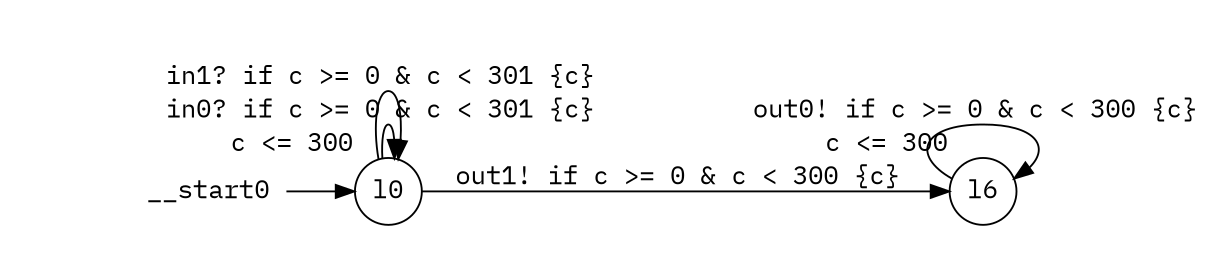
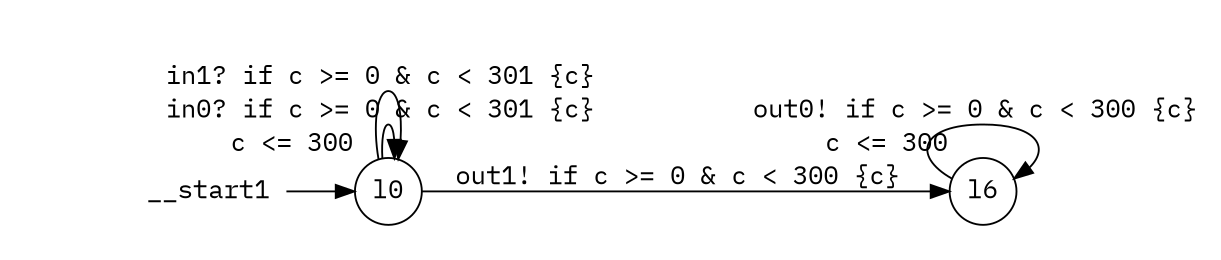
node "__start0": label "__start0" -> "__start1"
